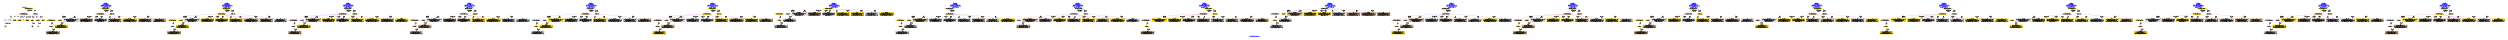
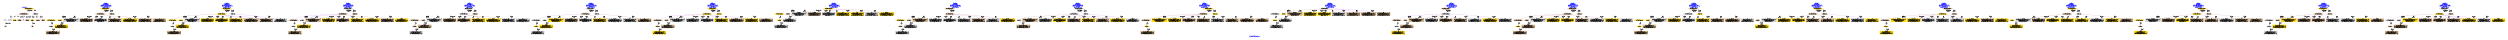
node "title": fillcolor gold -> lightgrey
node "imageUrl": fillcolor gold -> tan
node "url": removed
